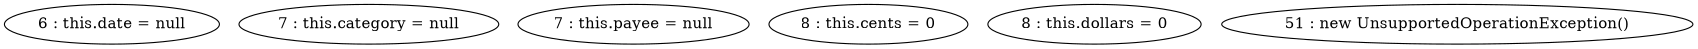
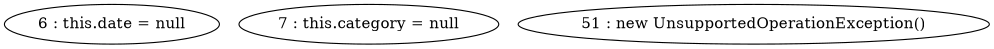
node "7 : this.payee = null": removed
node "8 : this.cents = 0": removed
node "8 : this.dollars = 0": removed
